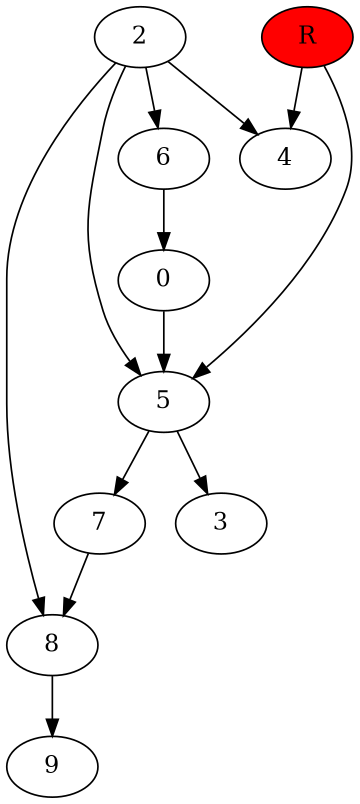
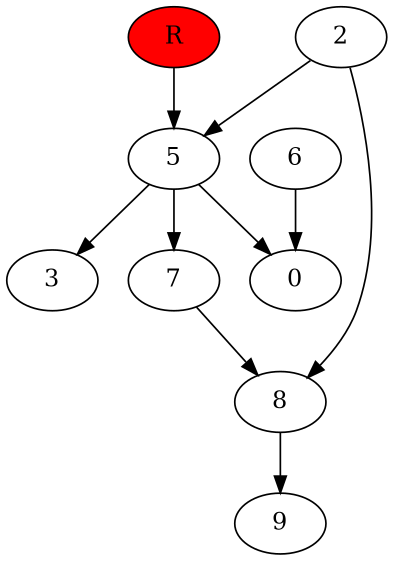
edge "2" -> "6": removed
node "4": removed
edge "0" -> "5": reversed
